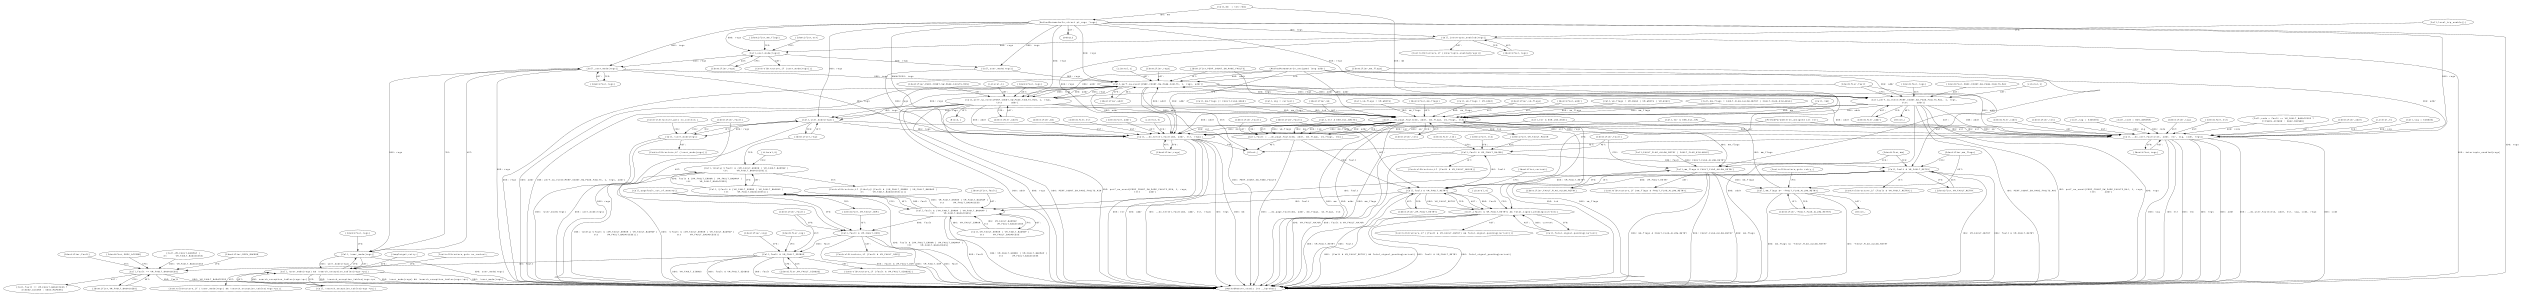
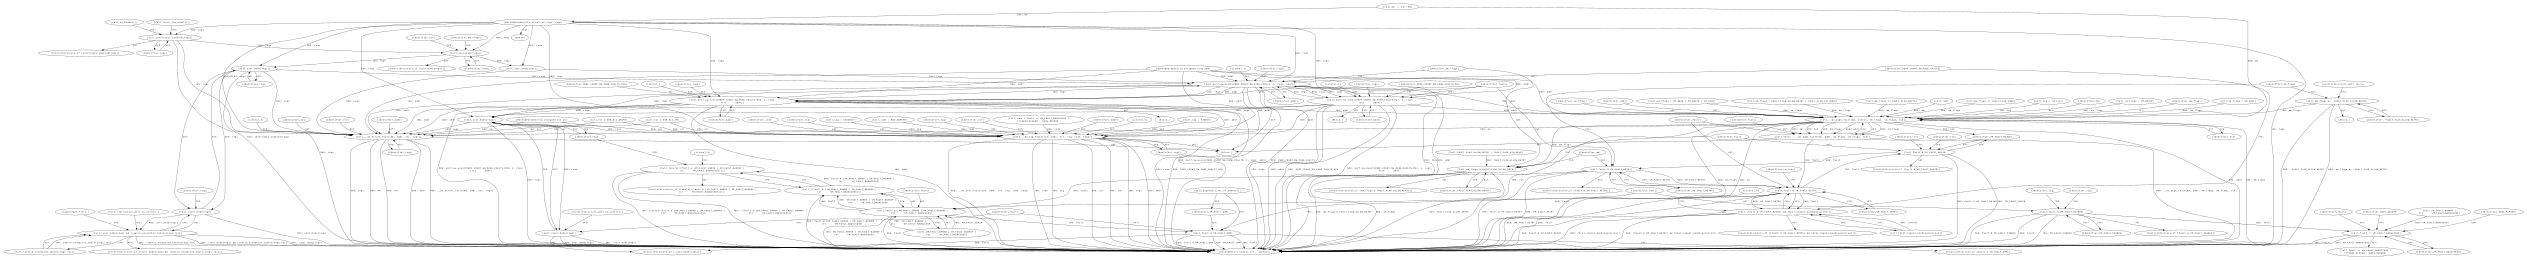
node "(Call,in_atomic())": added
node "(Call,mm_flags |= FAULT_FLAG_WRITE)": added
node "(Call,__do_page_fault(mm, addr, mm_flags, vm_flags, tsk))": label "(Call,__do_page_fault(mm, addr, mm_flags, vm_flags, tsk))" -> "(Call,__do_page_fault(mm, static, mm_flags, vm_flags, tsk))"
node "(Call,esr & ESR_LNX_EXEC)": removed
node "(Call,__do_user_fault(tsk, addr, esr, sig, code, regs))": label "(Call,__do_user_fault(tsk, addr, esr, sig, code, regs))" -> "(Call,__do_sig_fault(tsk, addr, esr, sig, code, regs))"
edge "(Call,fault & VM_FAULT_MAJOR)" -> "(Identifier,VM_FAULT_MAJOR)": added, label "CFG:"
edge "(Call,mm_flags & FAULT_FLAG_ALLOW_RETRY)" -> "(Call,mm_flags &= ~FAULT_FLAG_ALLOW_RETRY)": removed, label "DDG: mm_flags"
edge "(Call,fault & VM_FAULT_OOM)" -> "(Call,fault & VM_FAULT_SIGBUS)": now "(Call,fault & VM_FAULT_OOM)" -> "(ControlStructure,if (!user_mode(regs)))"
edge "(Identifier,SEGV_MAPERR)" -> "(Call,fault == VM_FAULT_BADACCESS)": label "CFG: " -> "OOM: "
